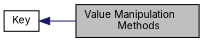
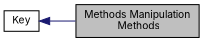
node "Value Manipulation Methods": label "Value Manipulation Methods" -> "Methods Manipulation Methods"
